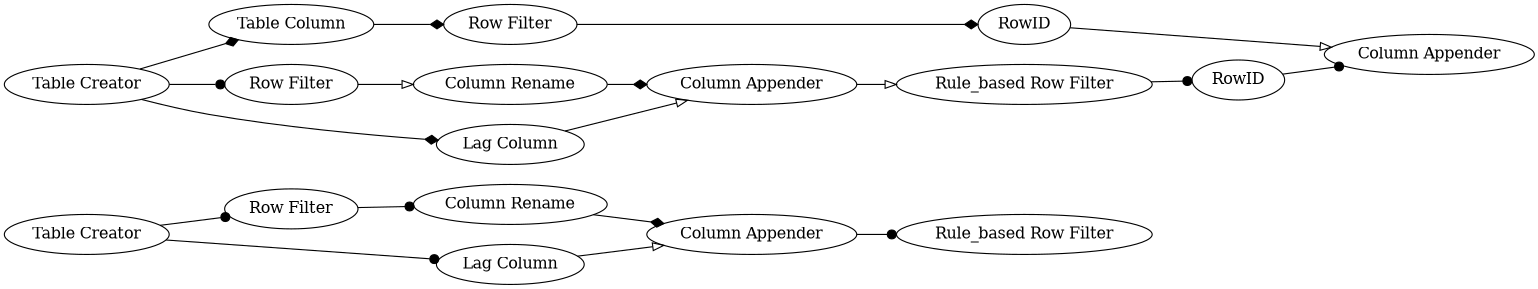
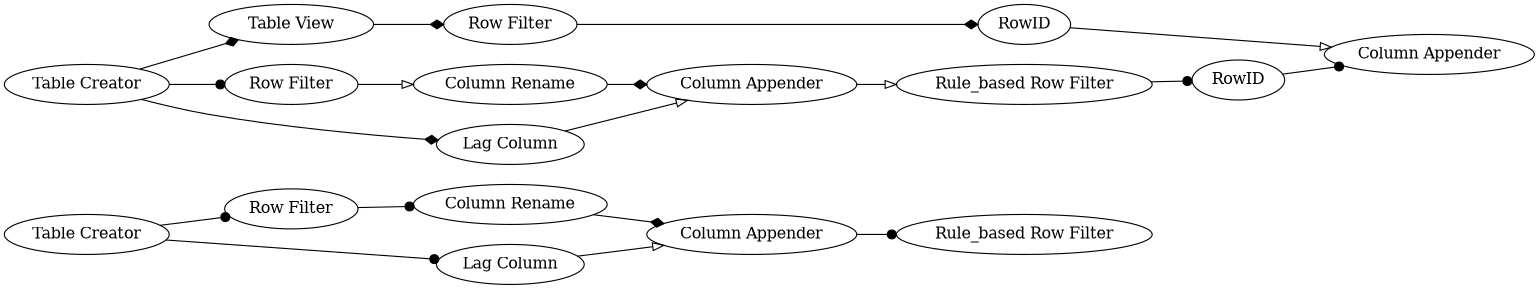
node "Table Column": label "Table Column" -> "Table View"
